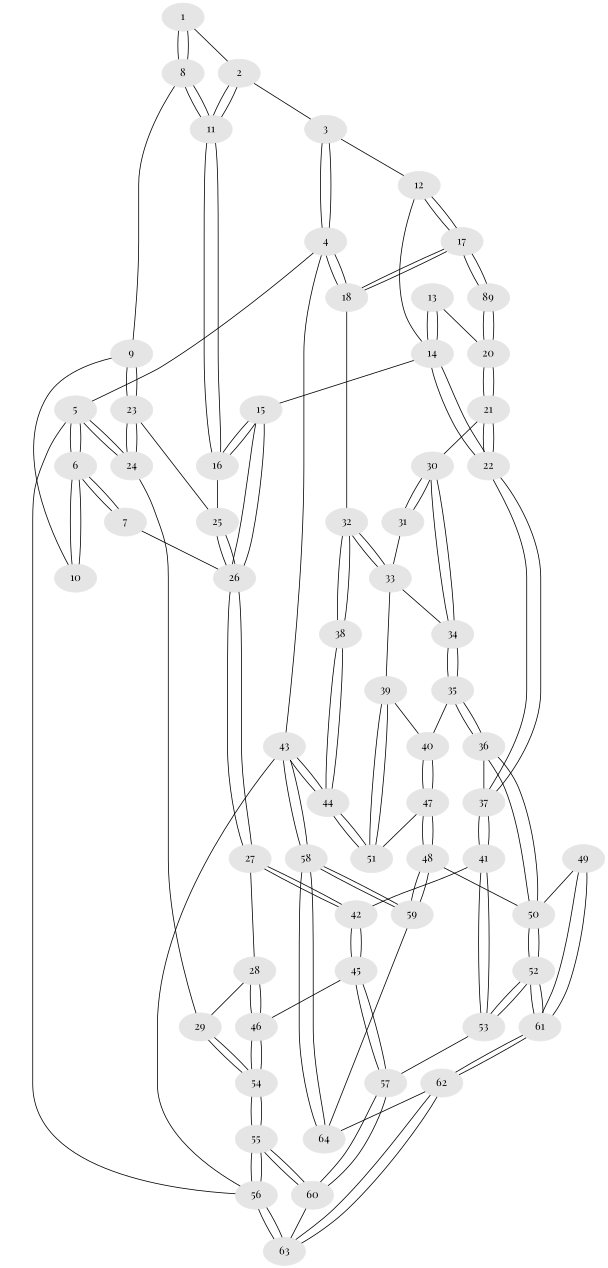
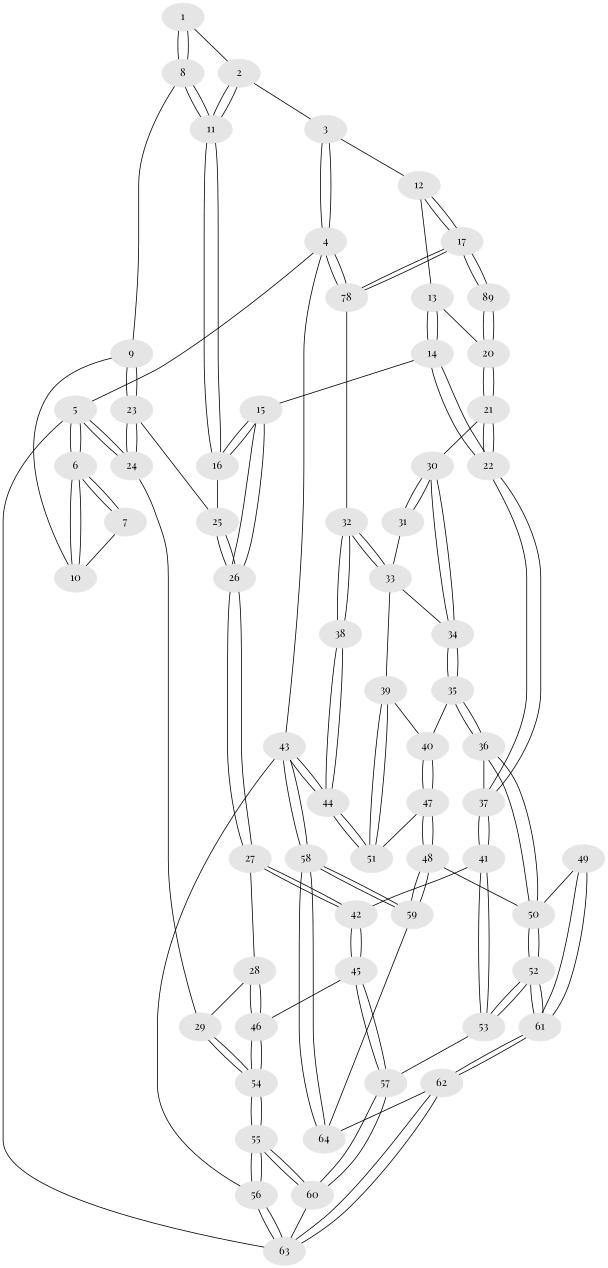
edge "12" -- "14": now "12" -- "13"
node "18": label "18" -> "78"
edge "7" -- "26": now "7" -- "10"
edge "5" -- "56": now "5" -- "63"
